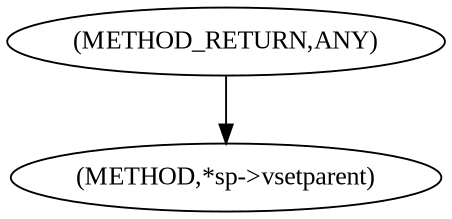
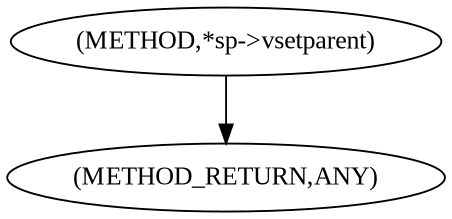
edge "(METHOD_RETURN,ANY)" -> "(METHOD,*sp->vsetparent)": reversed
